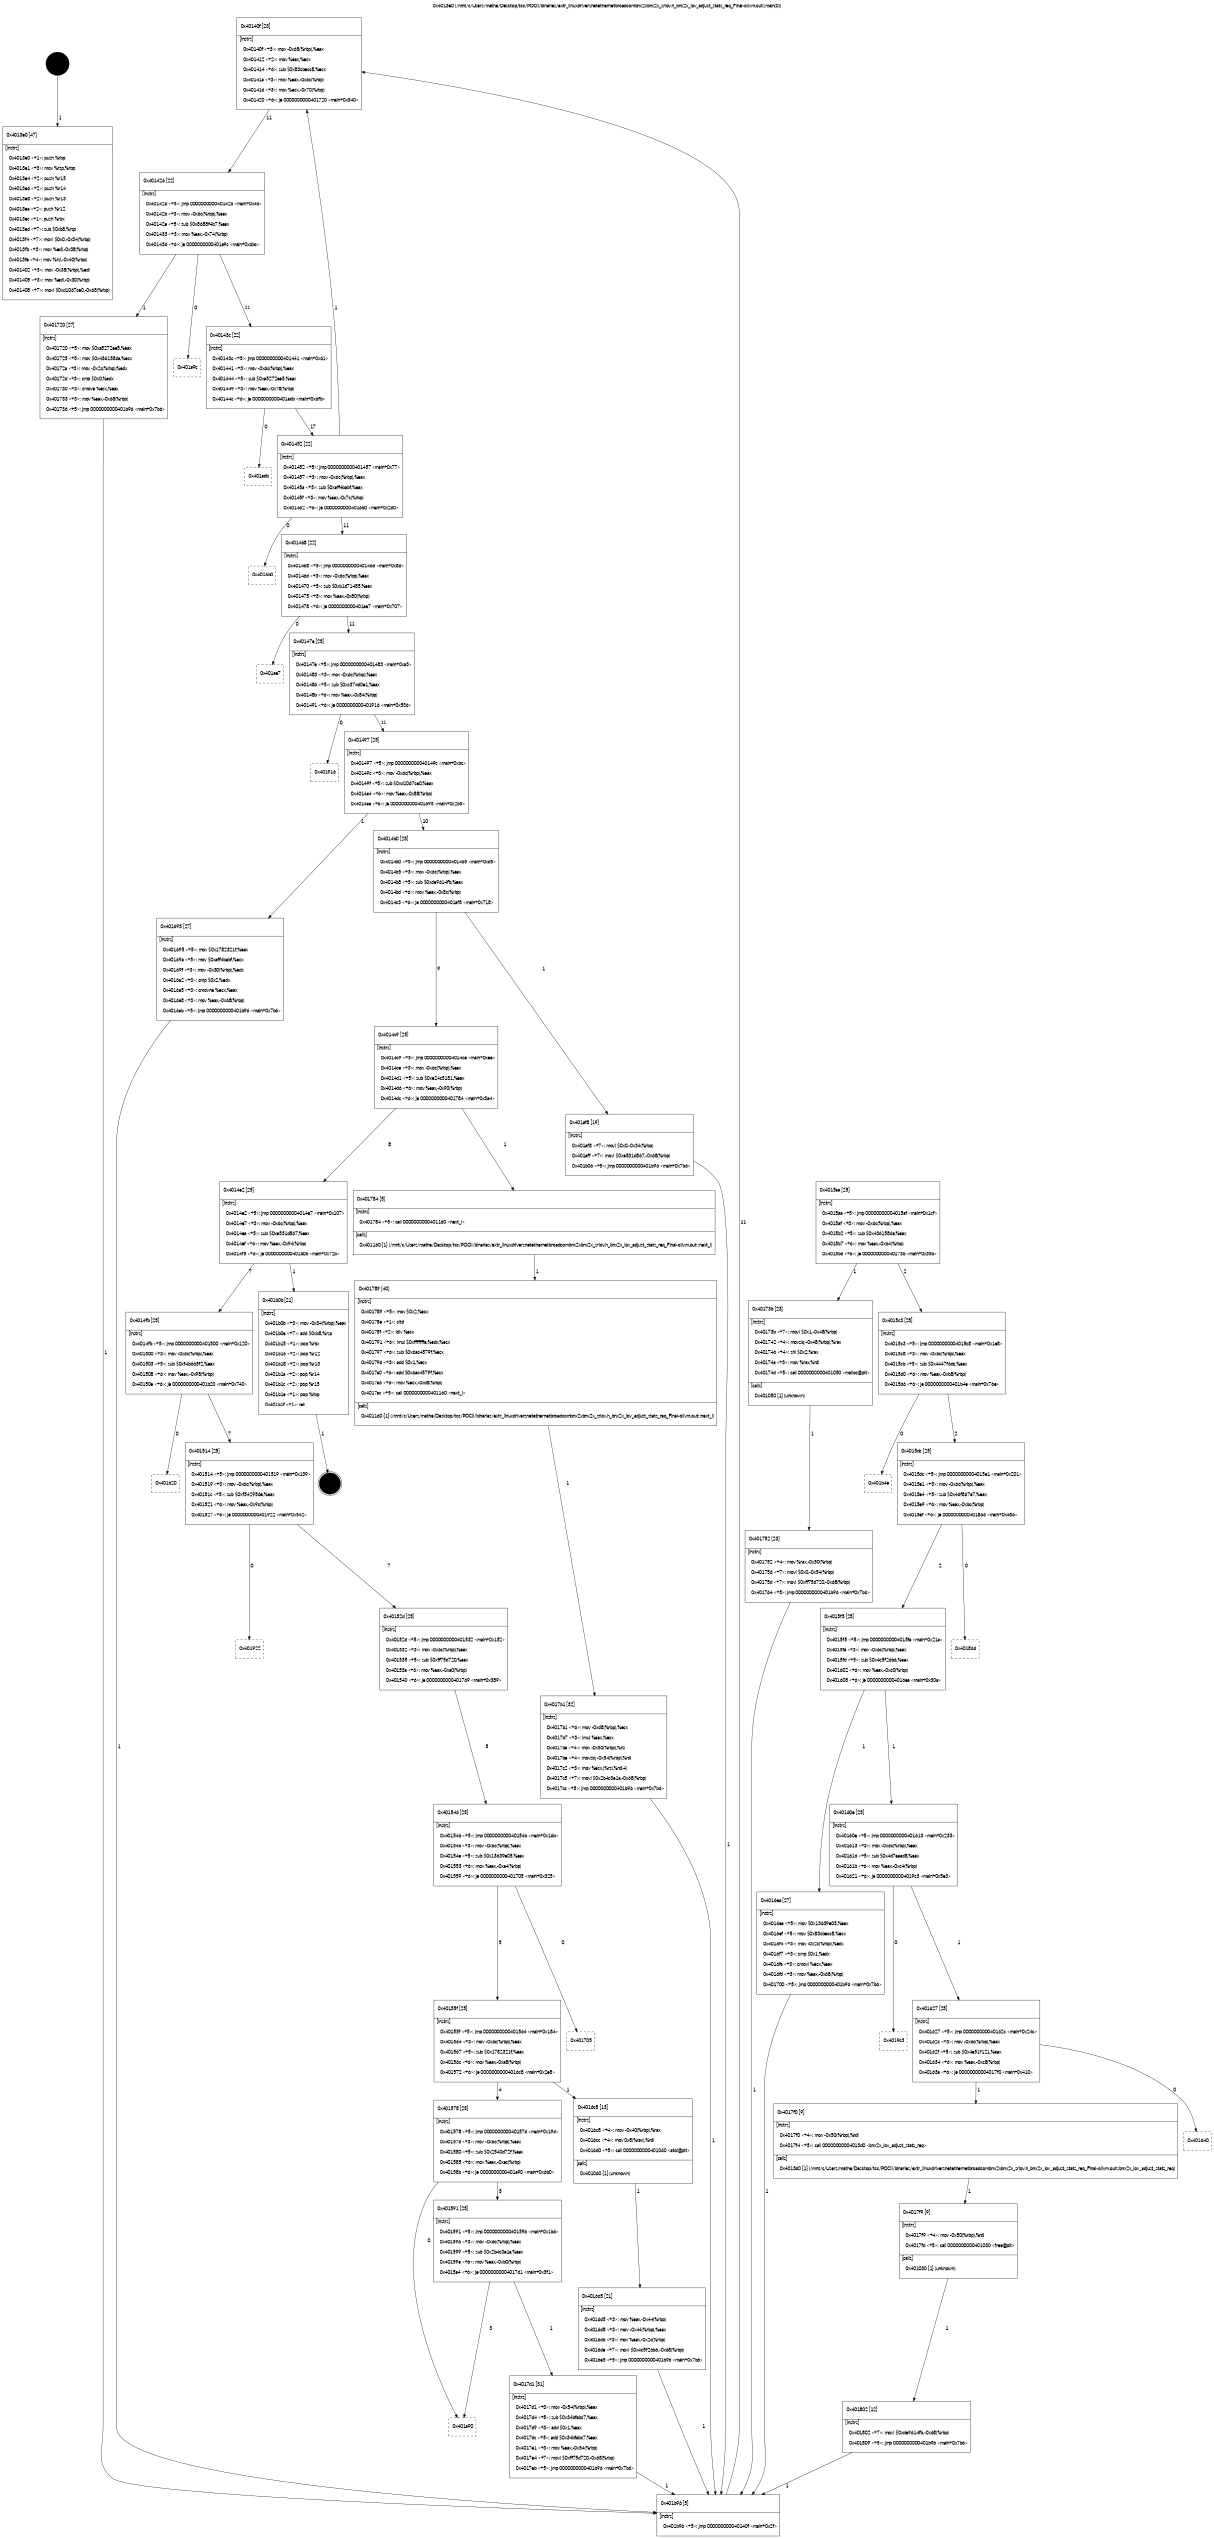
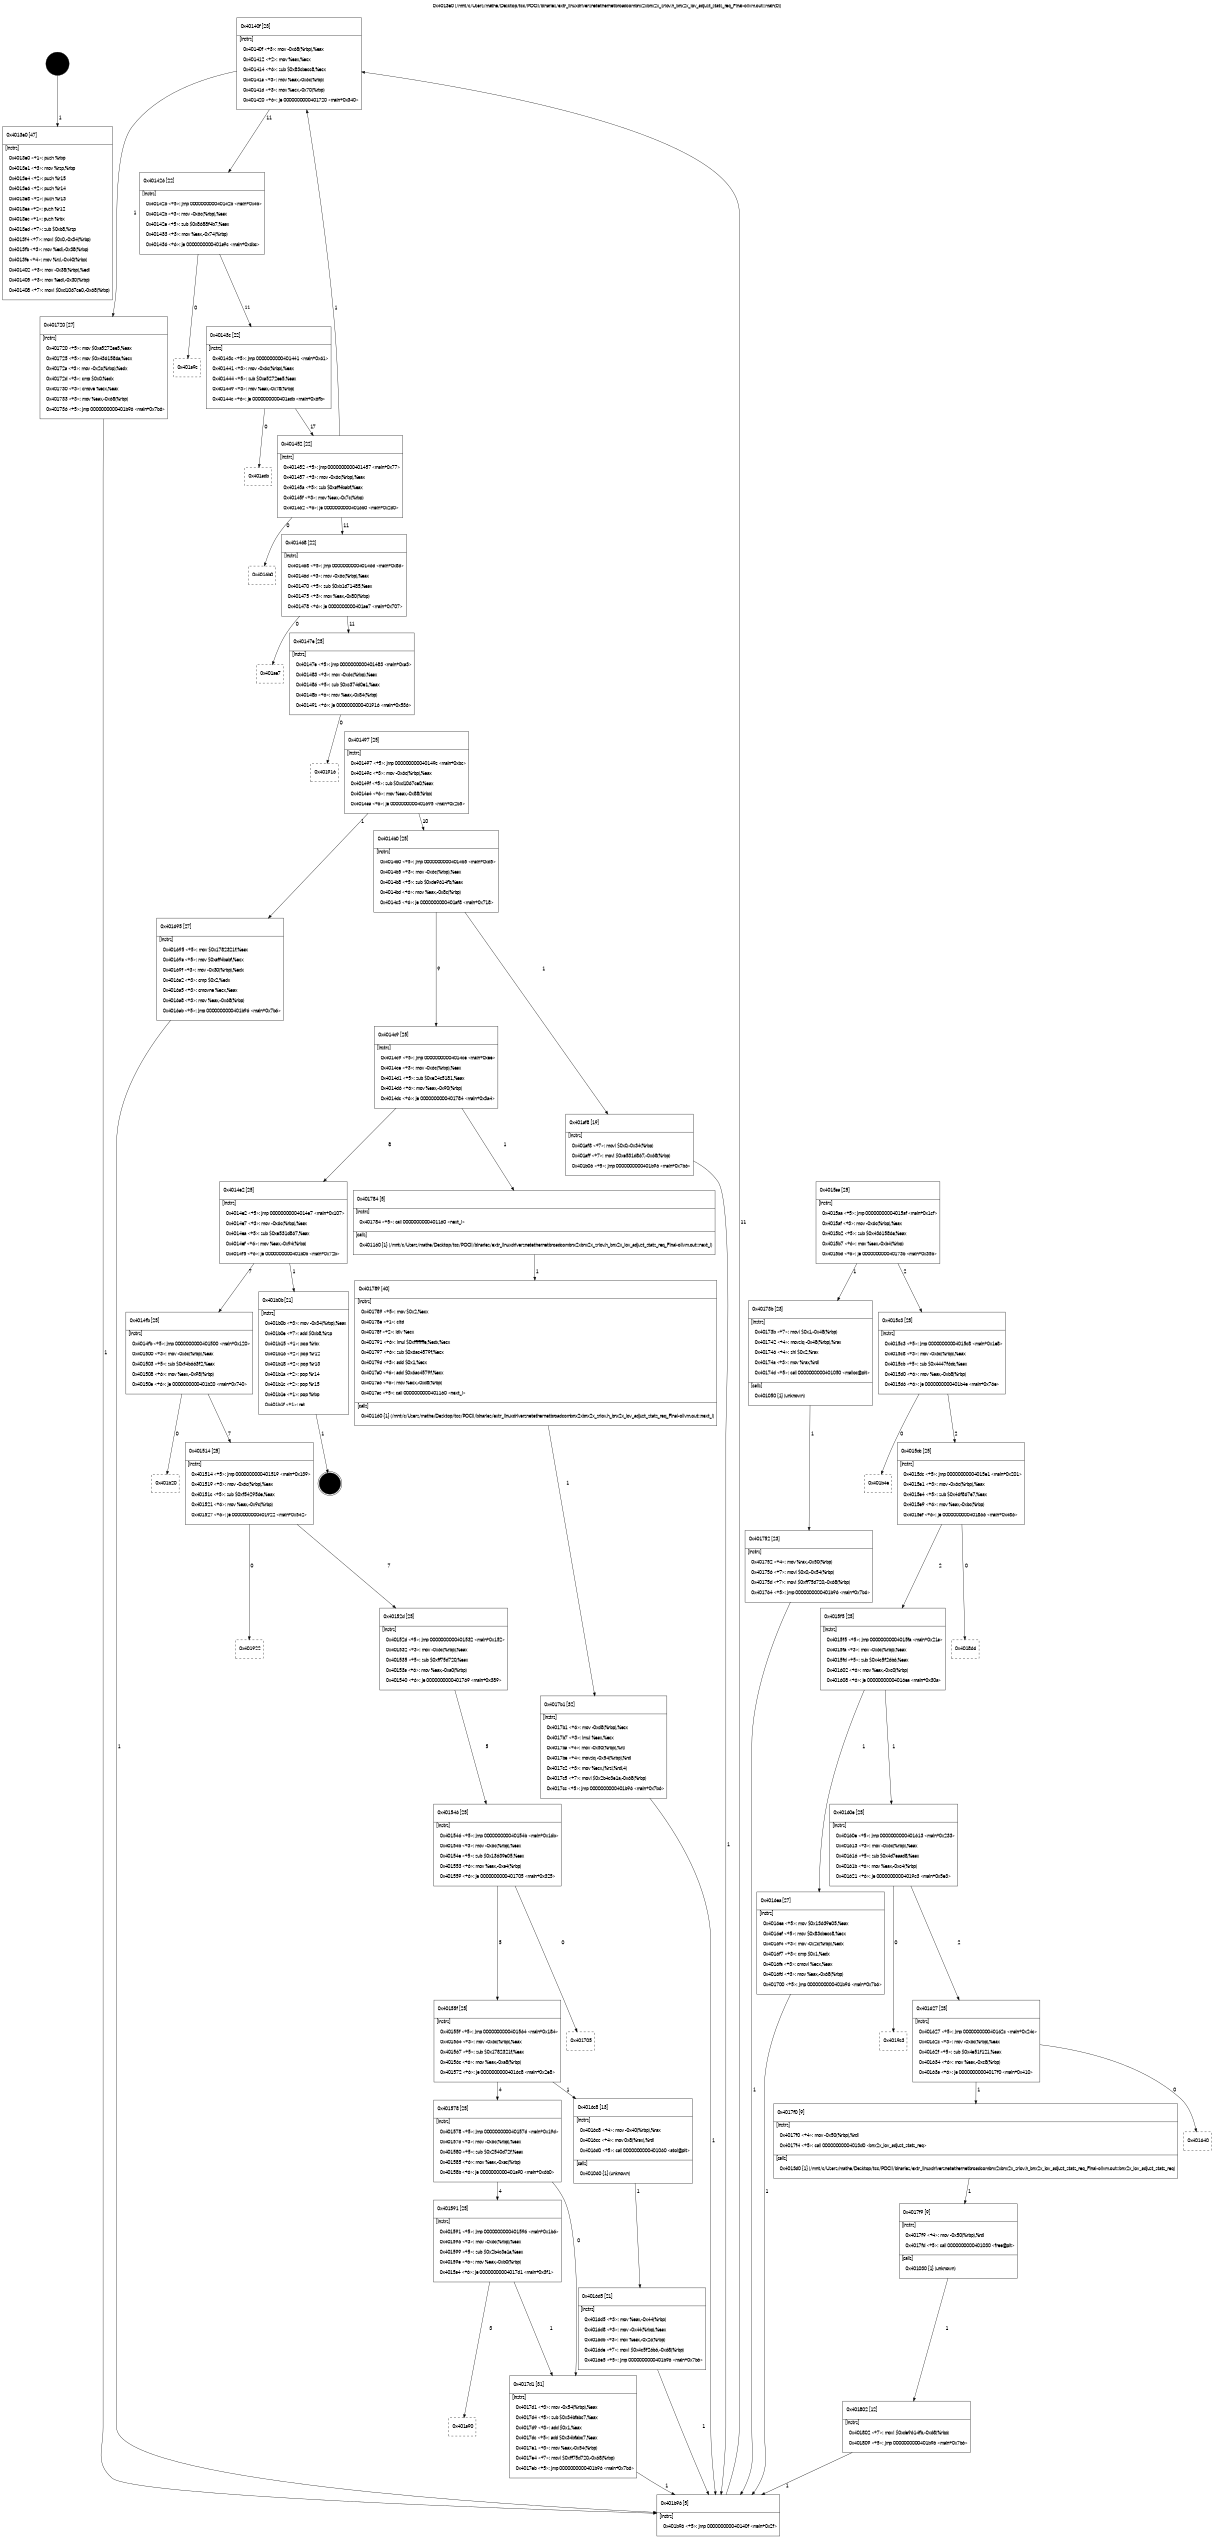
edge "0x401426 [22]" -> "0x401720 [27]": now "0x40140f [23]" -> "0x401720 [27]"
edge "0x40147e [25]" -> "0x401497 [25]": removed, label "11"
edge "0x40160e [25]" -> "0x401627 [25]": label " 1" -> " 2"
edge "0x401578 [25]" -> "0x401591 [25]": label " 3" -> " 4"
edge "0x401578 [25]" -> "0x401a90": now "0x401578 [25]" -> "0x4017d1 [31]"
